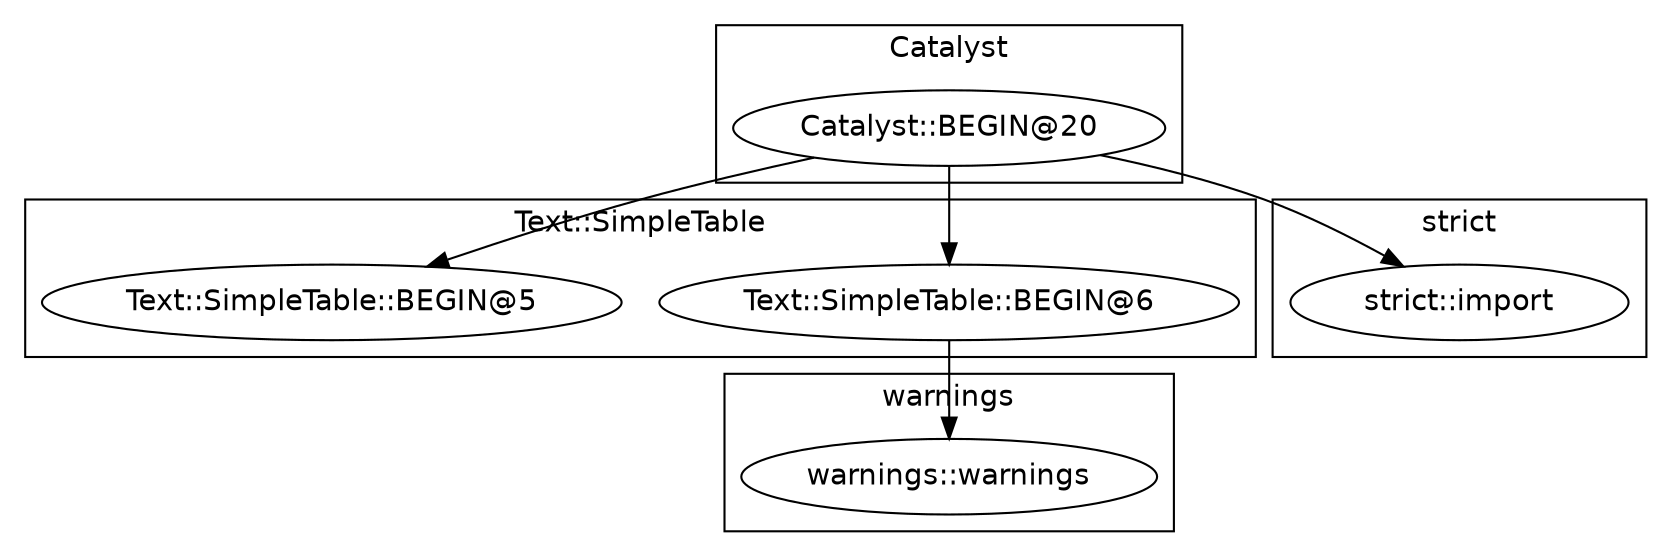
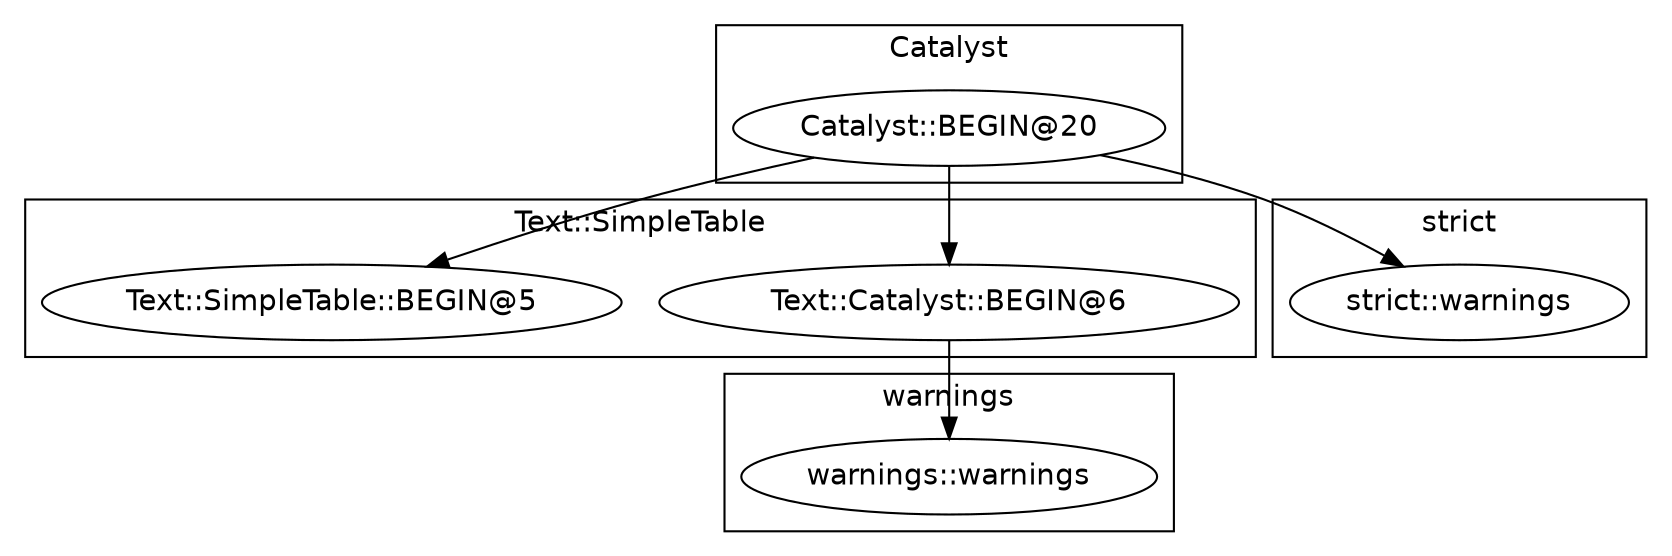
node "Text::SimpleTable::BEGIN@6": label "Text::SimpleTable::BEGIN@6" -> "Text::Catalyst::BEGIN@6"
node "strict::import": label "strict::import" -> "strict::warnings"
